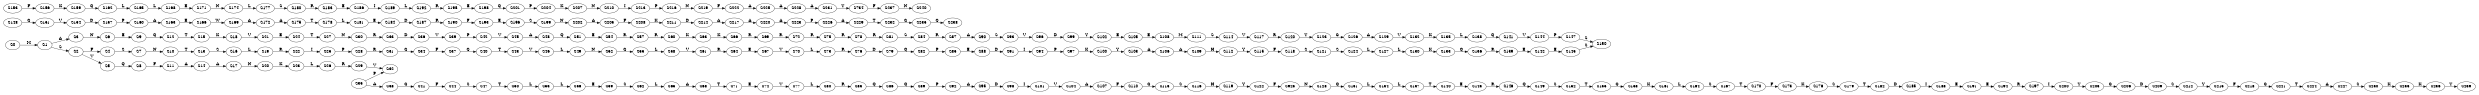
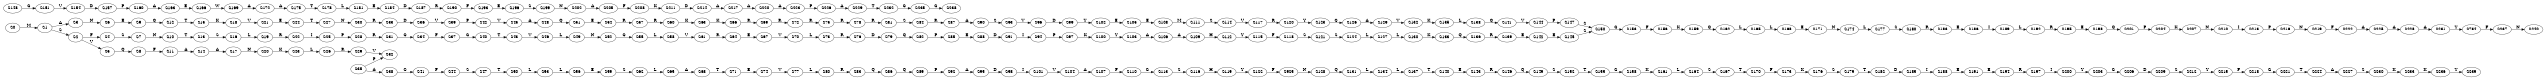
edge "S150" -> "S153": added, label "G"
